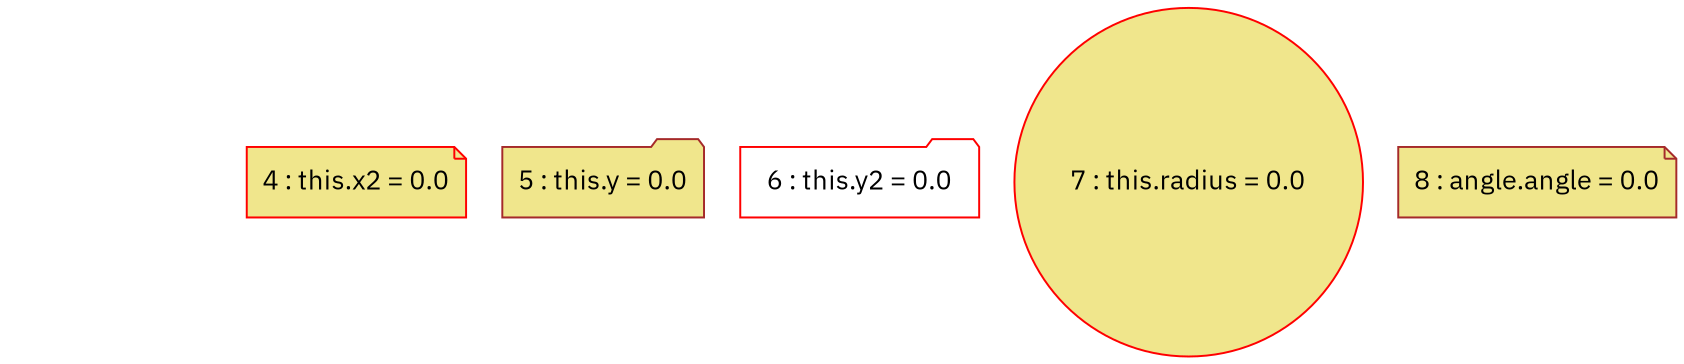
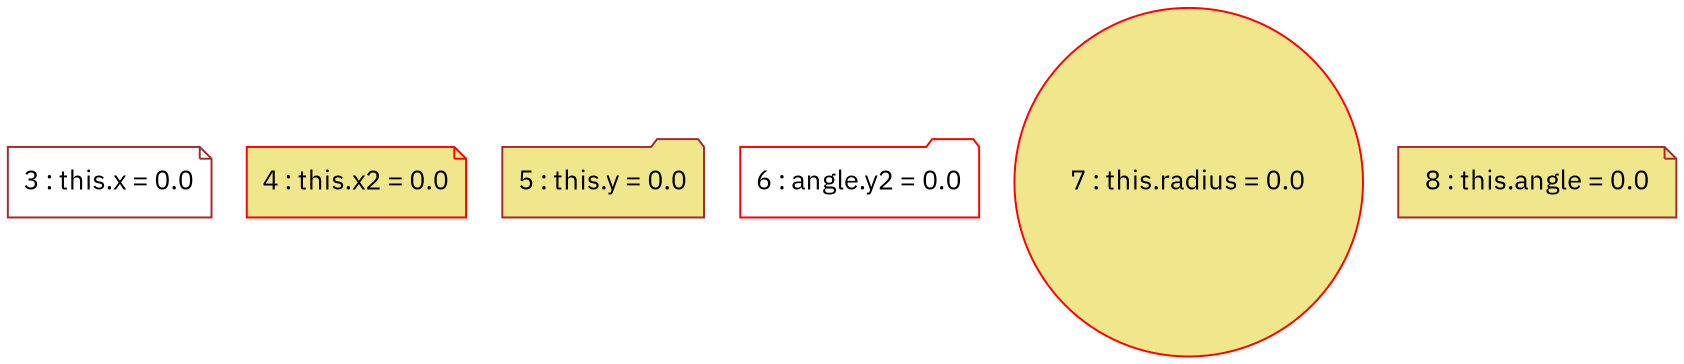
node "3 : this.x = 0.0": added
node "6 : this.y2 = 0.0": label "6 : this.y2 = 0.0" -> "6 : angle.y2 = 0.0"
node "8 : angle.angle = 0.0": label "8 : angle.angle = 0.0" -> "8 : this.angle = 0.0"
